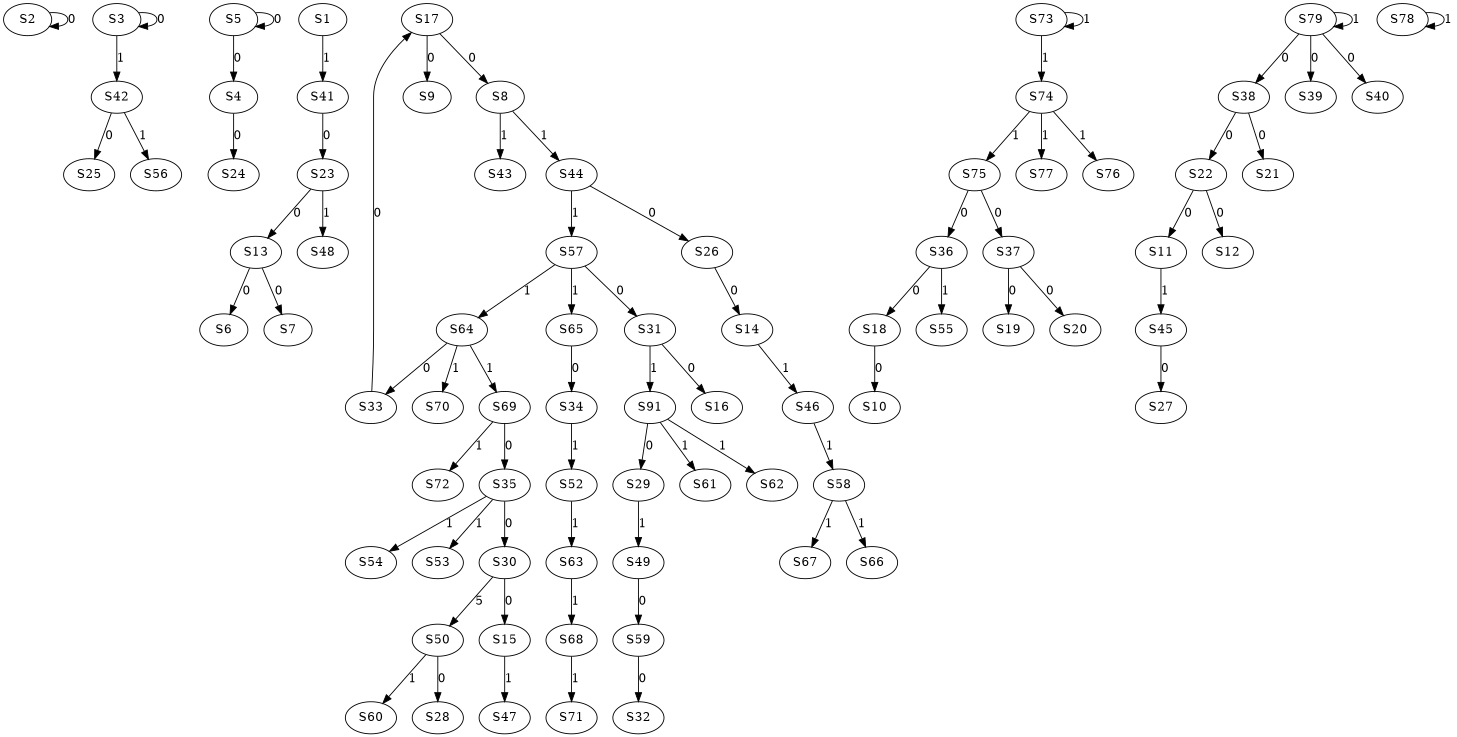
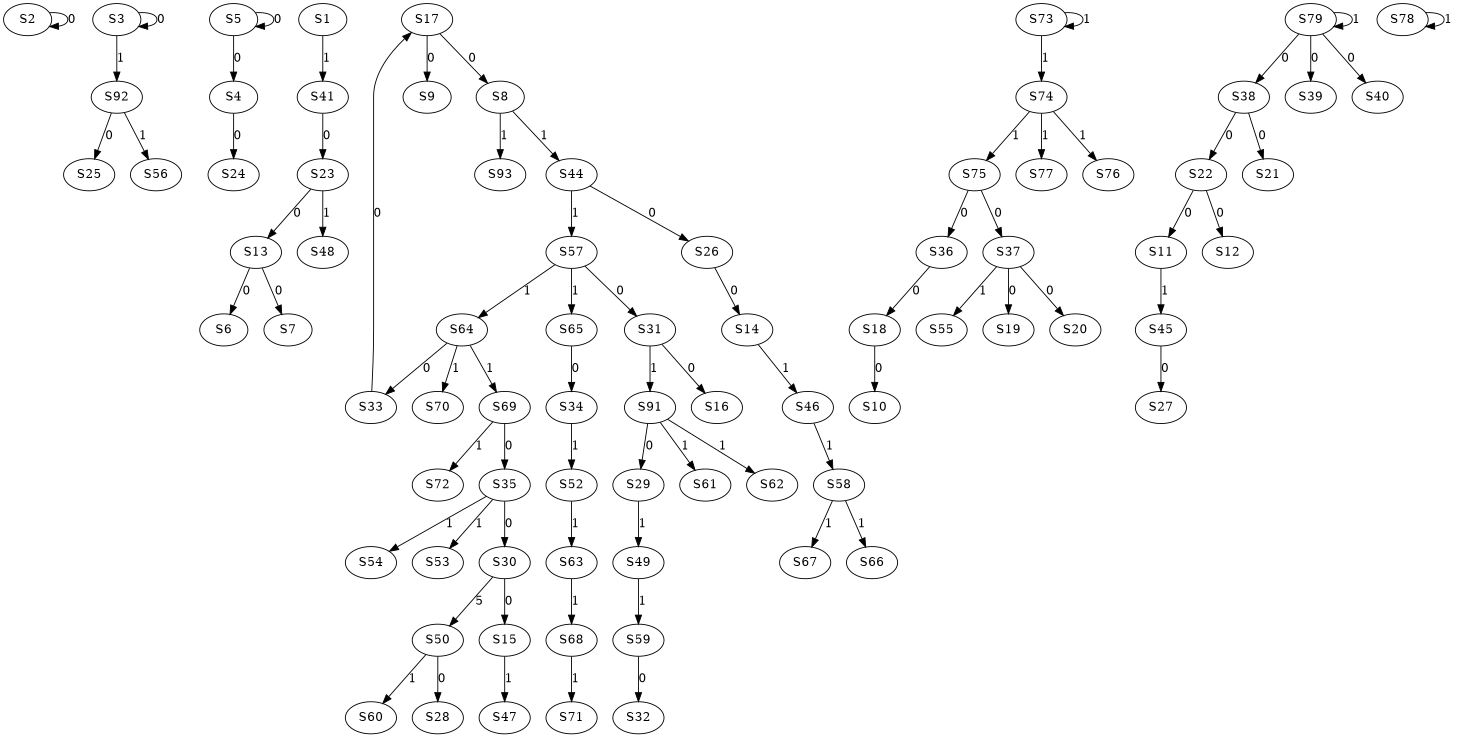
node "S42": label "S42" -> "S92"
node "S43": label "S43" -> "S93"
edge "S36" -> "S55": now "S37" -> "S55"
edge "S49" -> "S59": label "0" -> "1"
